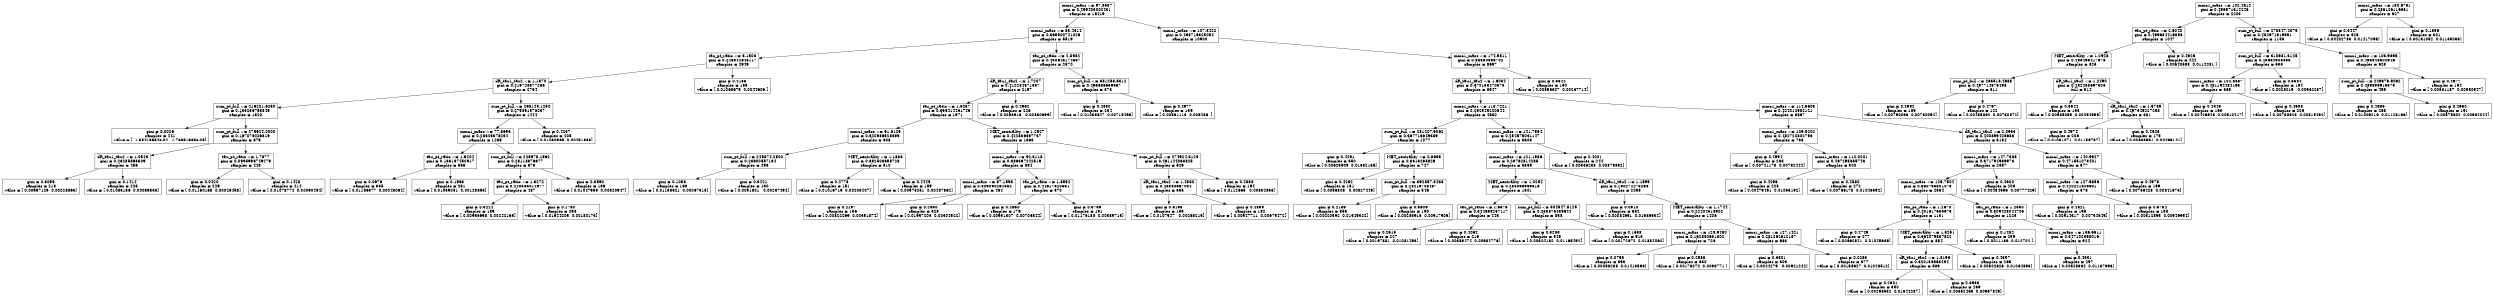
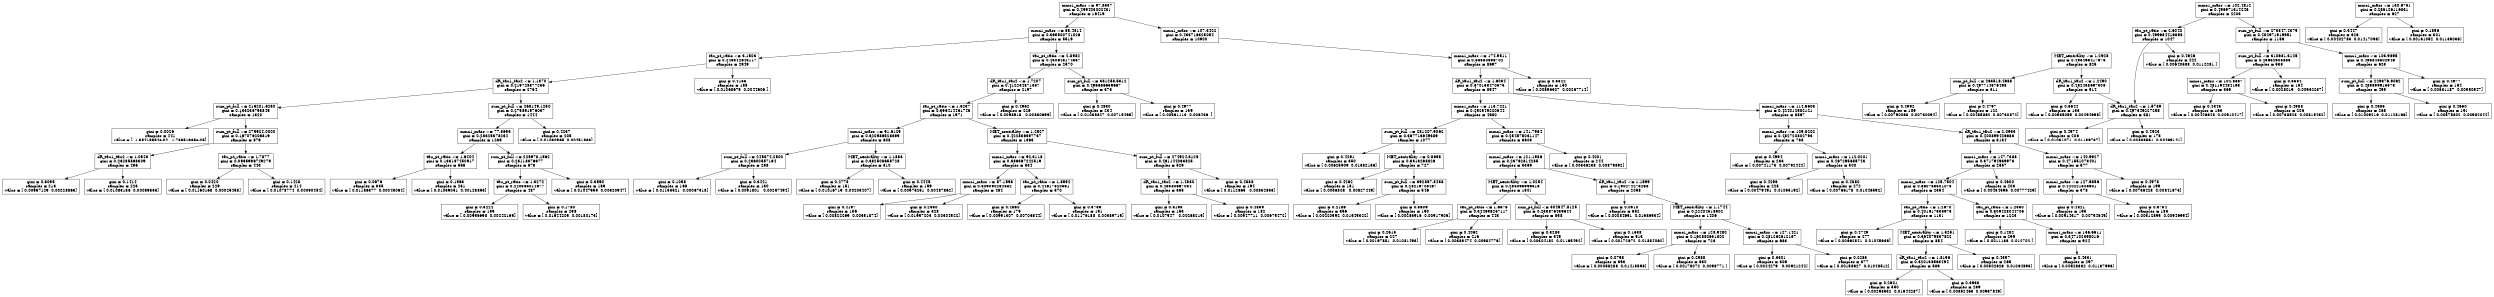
edge "tau_pt_ratio <= 2.6040 gini = 0.499684416898 samples = 1047" -> "MET_centrality <= 1.2928 gini = 0.495496417676 samples = 825": now "tau_pt_ratio <= 2.6040 gini = 0.499684416898 samples = 1047" -> "dR_tau1_tau2 <= 1.5789 gini = 0.497345227258 samples = 381"
node "dR_tau1_tau2 <= 1.2490 gini = 0.482438697306 full = 514": label "dR_tau1_tau2 <= 1.2490 gini = 0.482438697306 full = 514" -> "dR_tau1_tau2 <= 1.2490 gini = 0.482438697306 samples = 514"
edge "mmc1_mass <= 91.6125 gini = 0.320986528399 samples = 608" -> "MET_centrality <= 1.1883 gini = 0.382508658728 samples = 310": added
edge "mmc1_mass <= 141.7564 gini = 0.254575031147 samples = 3603" -> "mmc1_mass <= 121.1986 gini = 0.23762814285 samples = 3359": removed
edge "MET_centrality <= 1.3251 gini = 0.364079837822 samples = 854" -> "tau_pt_ratio <= 1.2670 gini = 0.401617533973 samples = 1131": reversed
